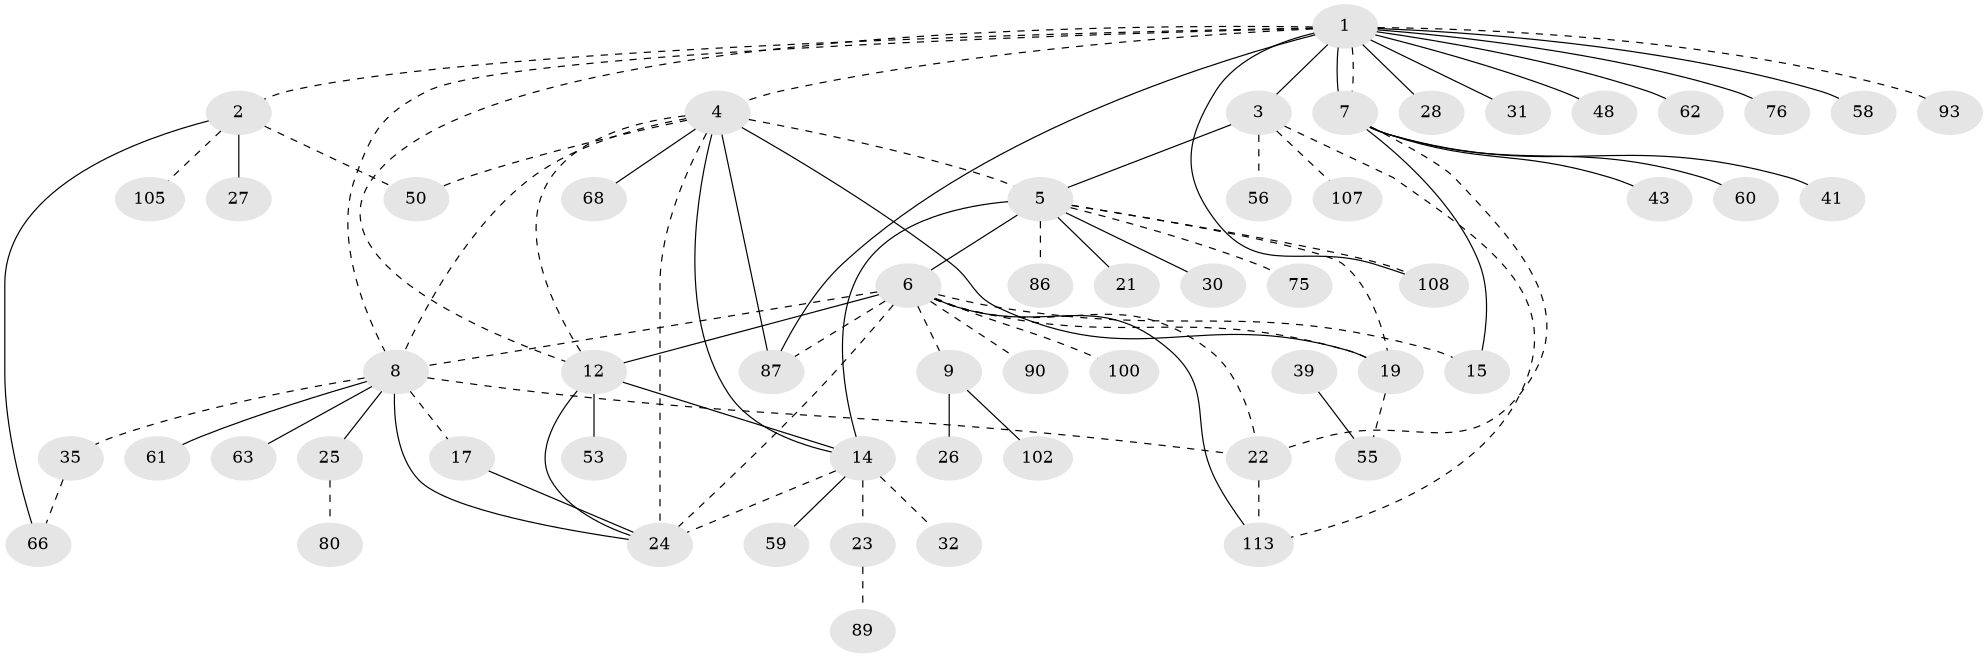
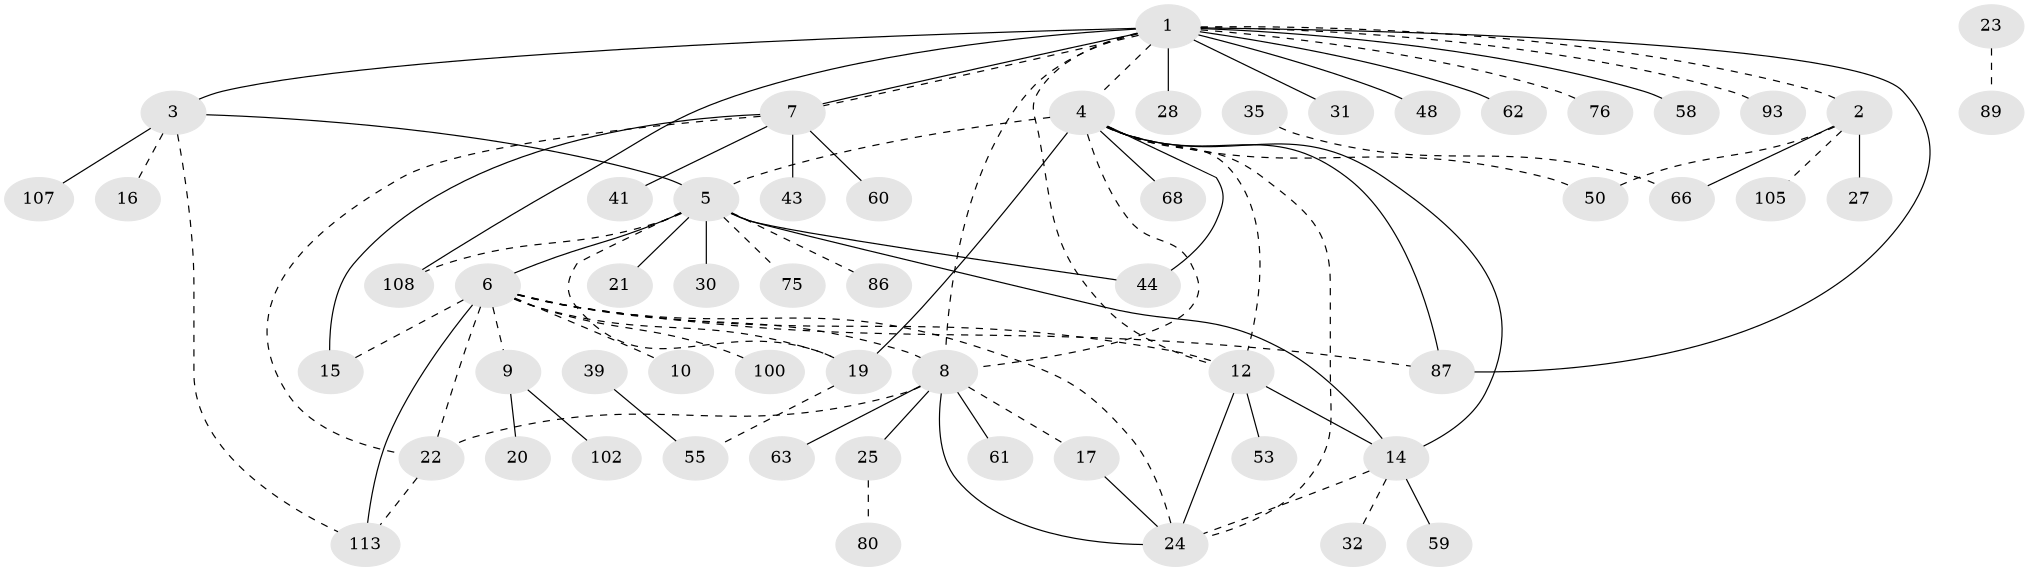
edge "1" -- "76": style solid -> dashed
edge "3" -- "107": style dashed -> solid
node "56": label "56" -> "16"
node "44": added
edge "6" -- "12": style solid -> dashed
node "90": label "90" -> "10"
edge "8" -- "35": removed
node "26": label "26" -> "20"
edge "14" -- "23": removed
